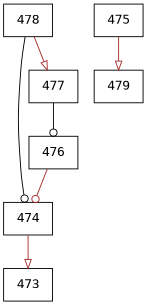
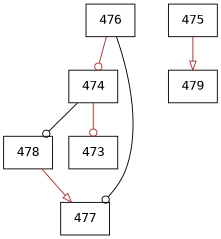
edge "478" -> "474": reversed
edge "477" -> "476": reversed
edge "474" -> "473": arrowhead onormal -> odot
